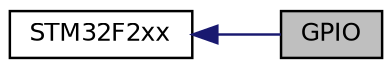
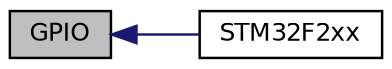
edge "GPIO" -> "STM32F2xx": reversed
